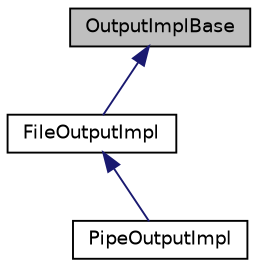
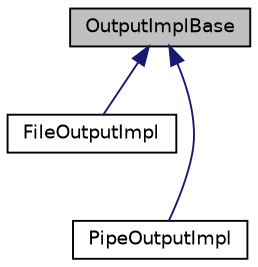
edge "PipeOutputImpl" -> "FileOutputImpl": now "PipeOutputImpl" -> "OutputImplBase"
